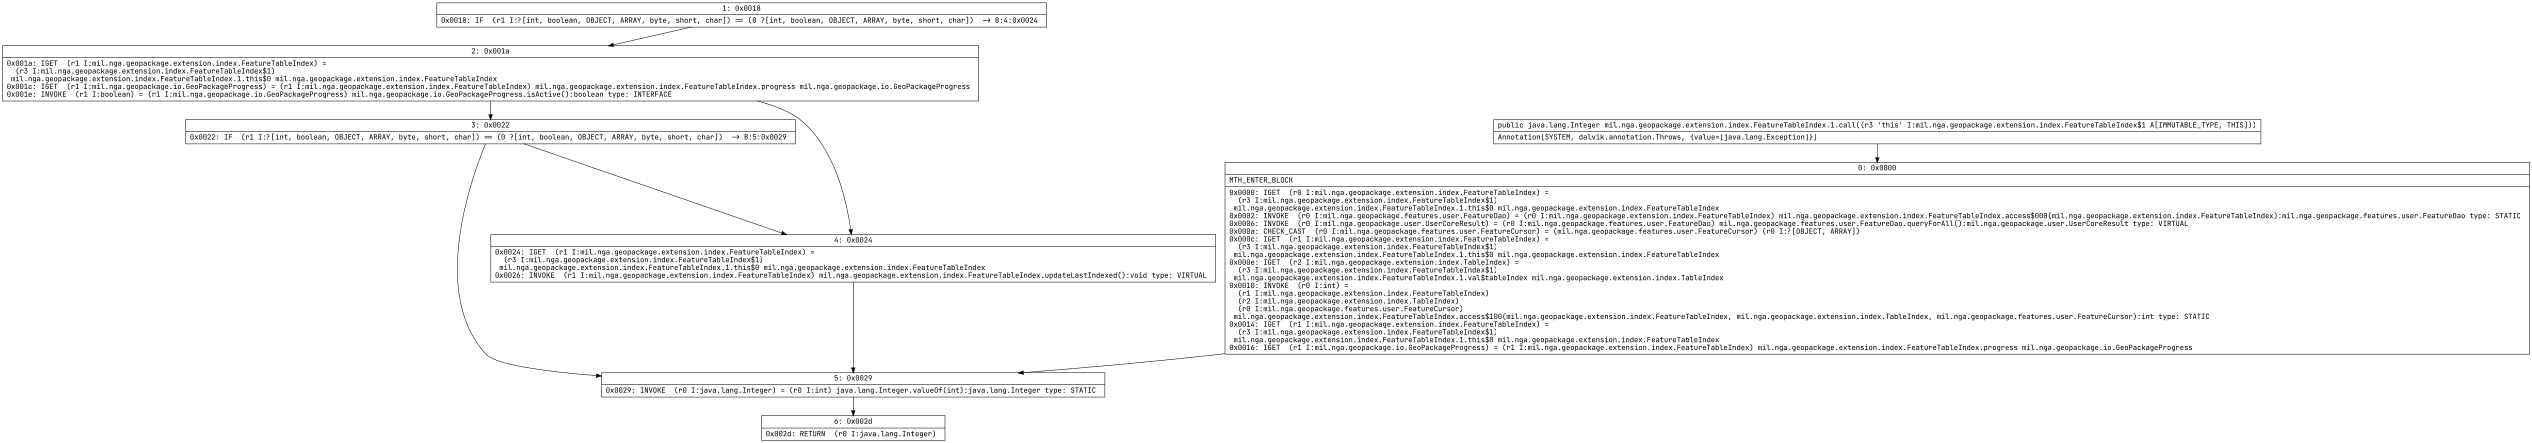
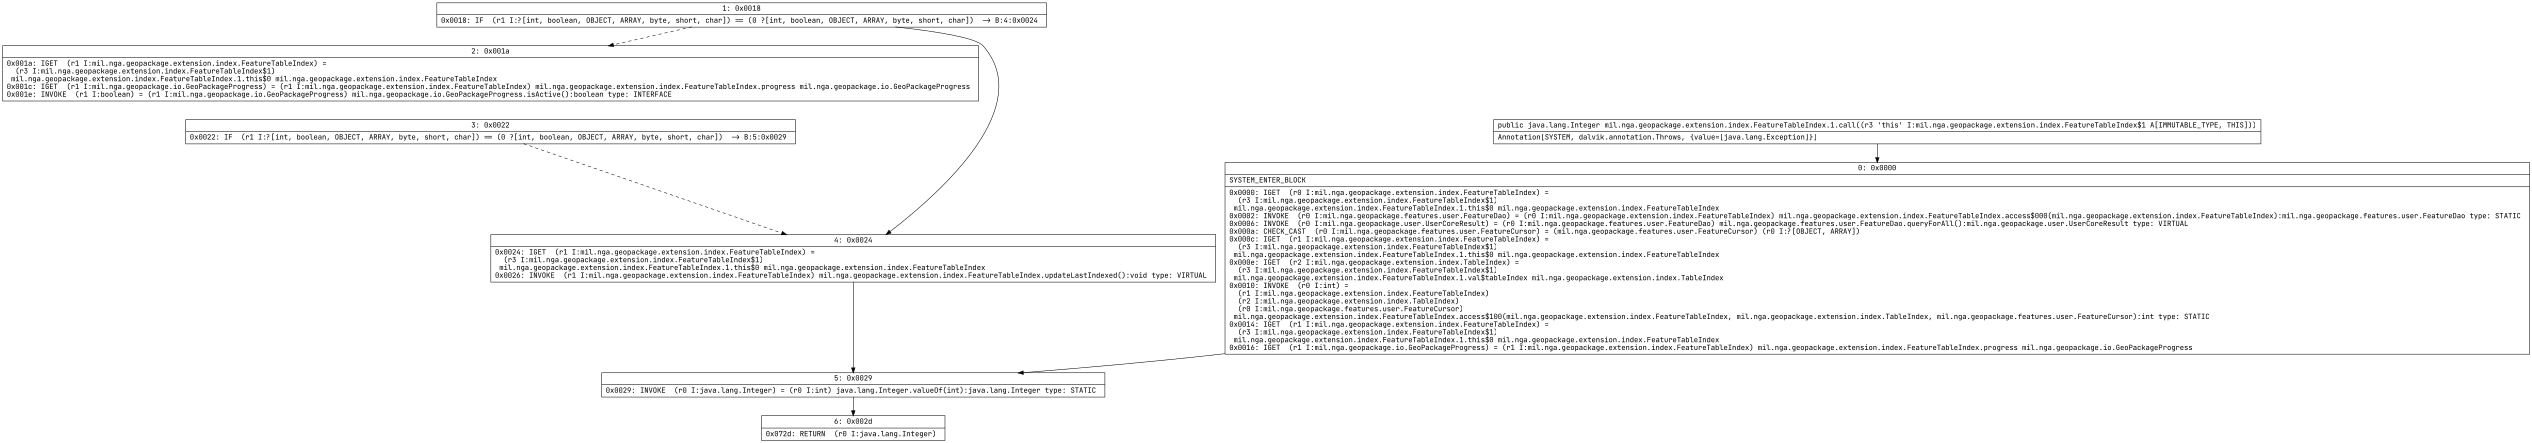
edge "1: 0x0018" -> "2: 0x001a": style solid -> dashed
edge "2: 0x001a" -> "3: 0x0022": removed
edge "2: 0x001a" -> "4: 0x0024": now "1: 0x0018" -> "4: 0x0024"
node "0: 0x0000": text "MTH_ENTER_BLOCK" -> "SYSTEM_ENTER_BLOCK"
edge "3: 0x0022" -> "4: 0x0024": style solid -> dashed
edge "3: 0x0022" -> "5: 0x0029": removed
node "6: 0x002d": text "0x002d: RETURN  (r0 I:java.lang.Integer)" -> "0x072d: RETURN  (r0 I:java.lang.Integer)"
